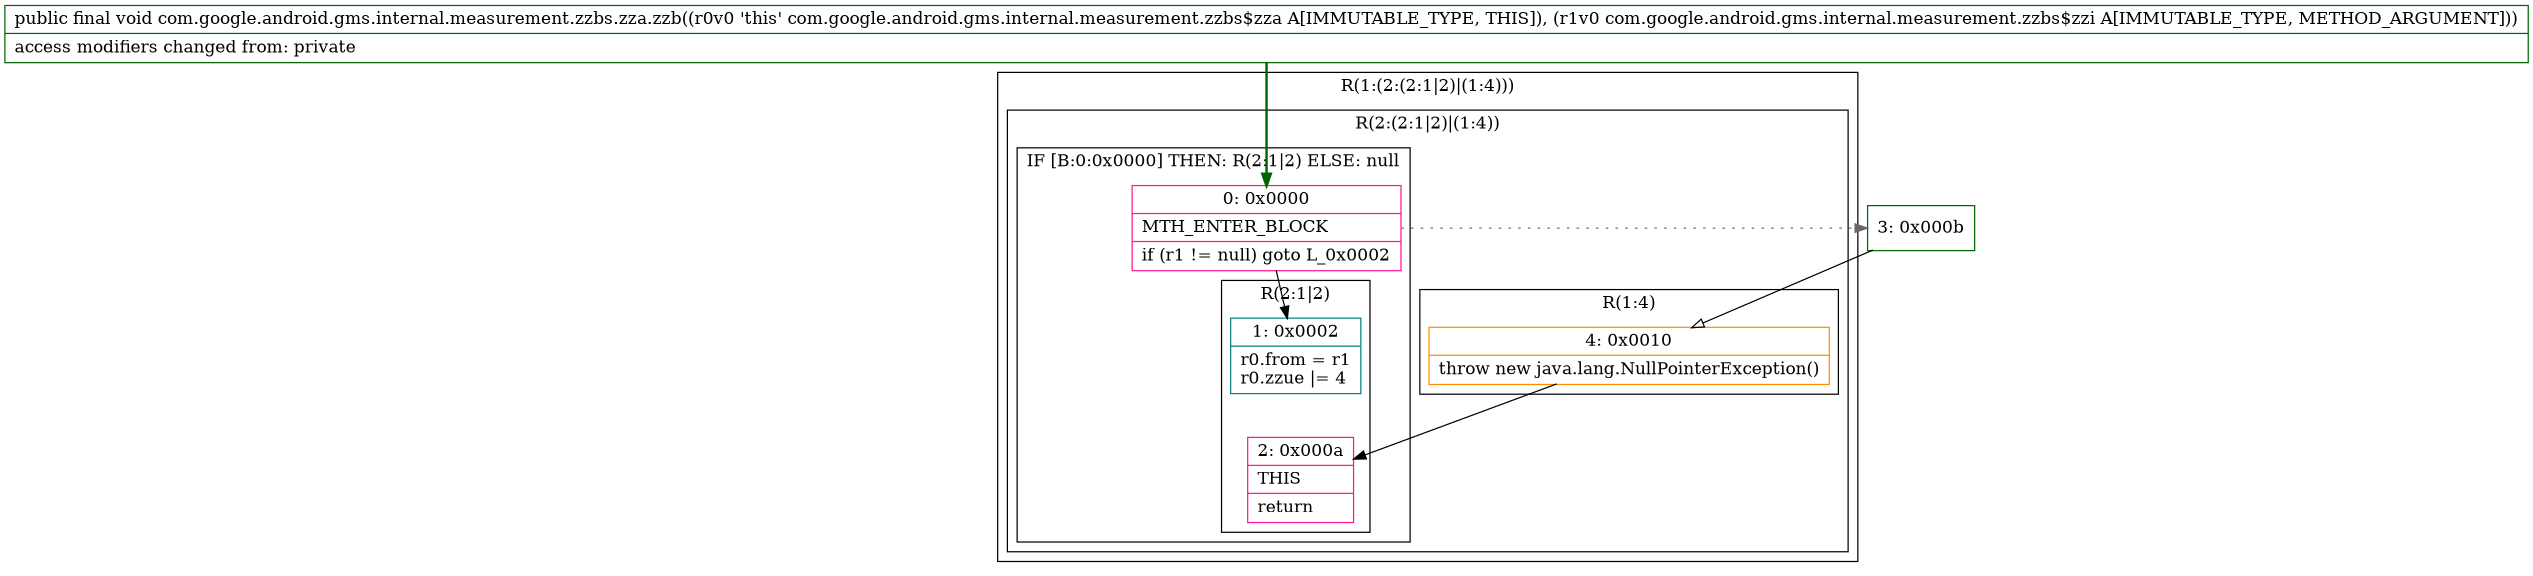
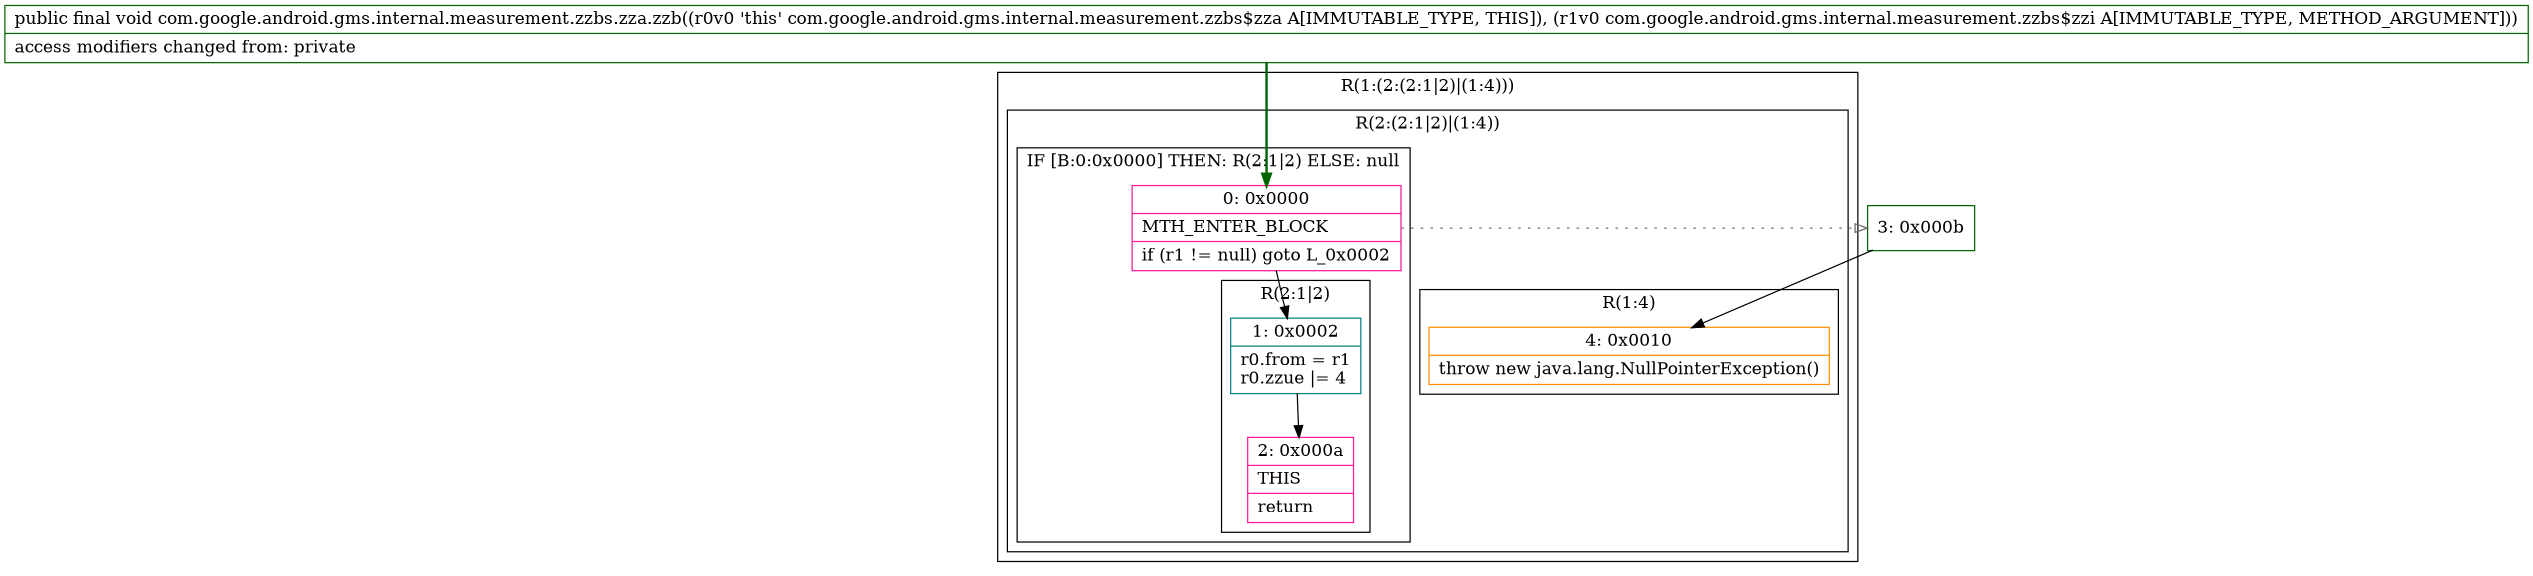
edge "0: 0x0000" -> "3: 0x000b": arrowhead normal -> onormal
edge "3: 0x000b" -> "4: 0x0010": arrowhead onormal -> normal
edge "4: 0x0010" -> "2: 0x000a": now "1: 0x0002" -> "2: 0x000a"
